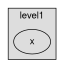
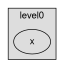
cluster "level1": label "level1" -> "level0"
